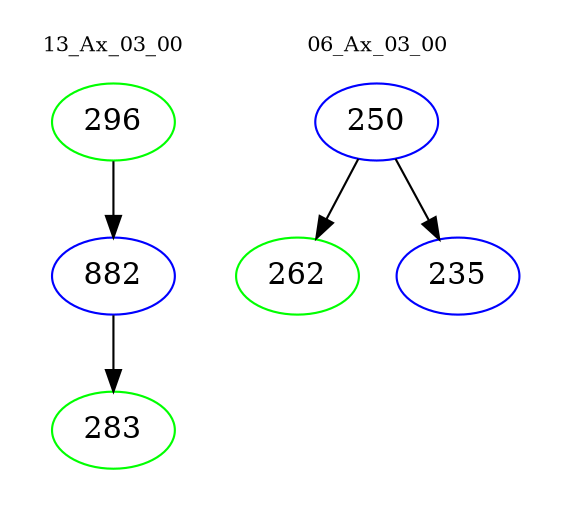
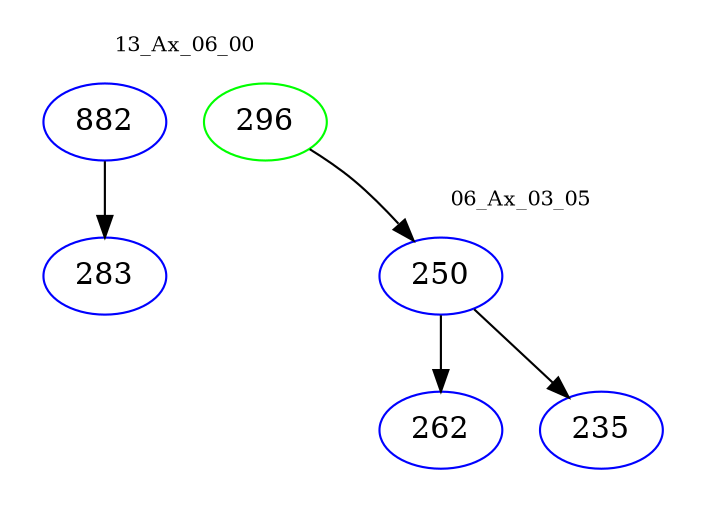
cluster "13_Ax_03_00": label "13_Ax_03_00" -> "13_Ax_06_00"
cluster "06_Ax_03_00": label "06_Ax_03_00" -> "06_Ax_03_05"
edge "296" -> "882": now "296" -> "250"
node "262": color green -> blue
node "283": color green -> blue
